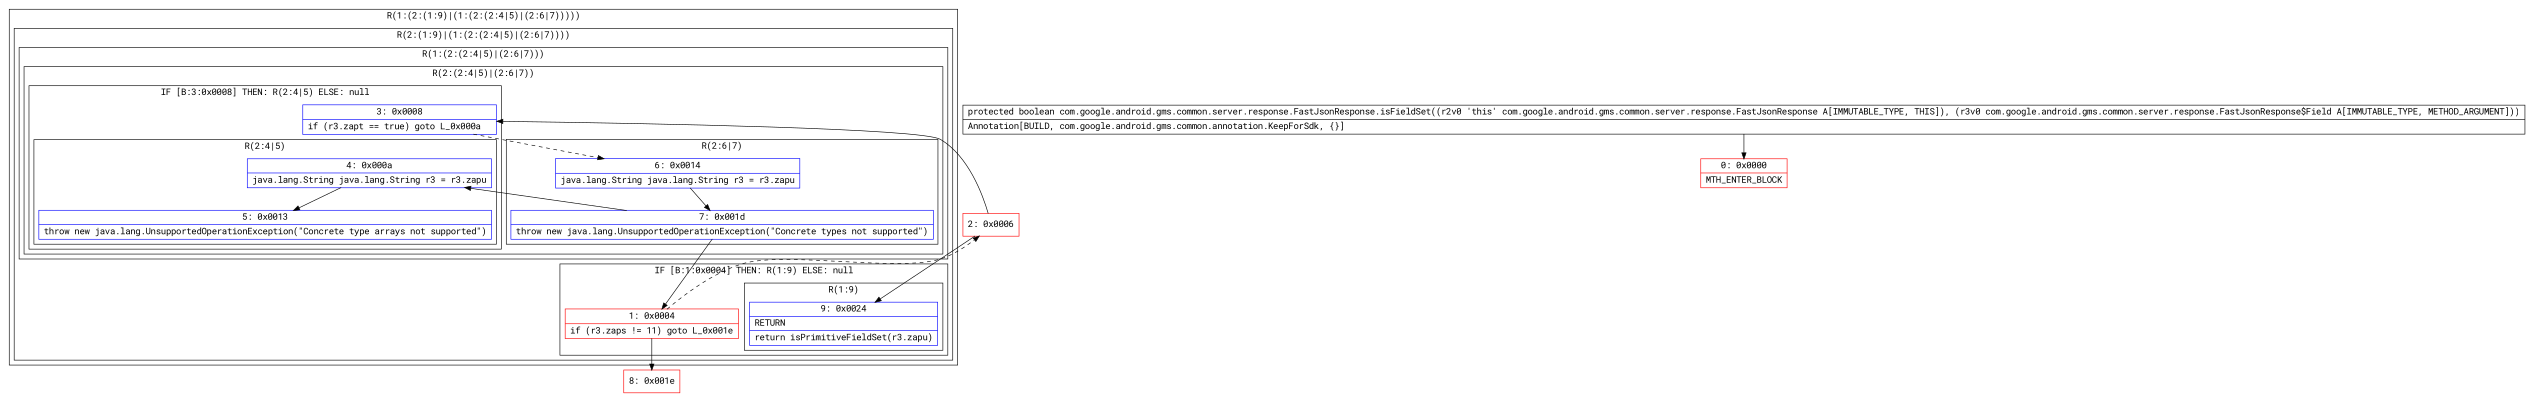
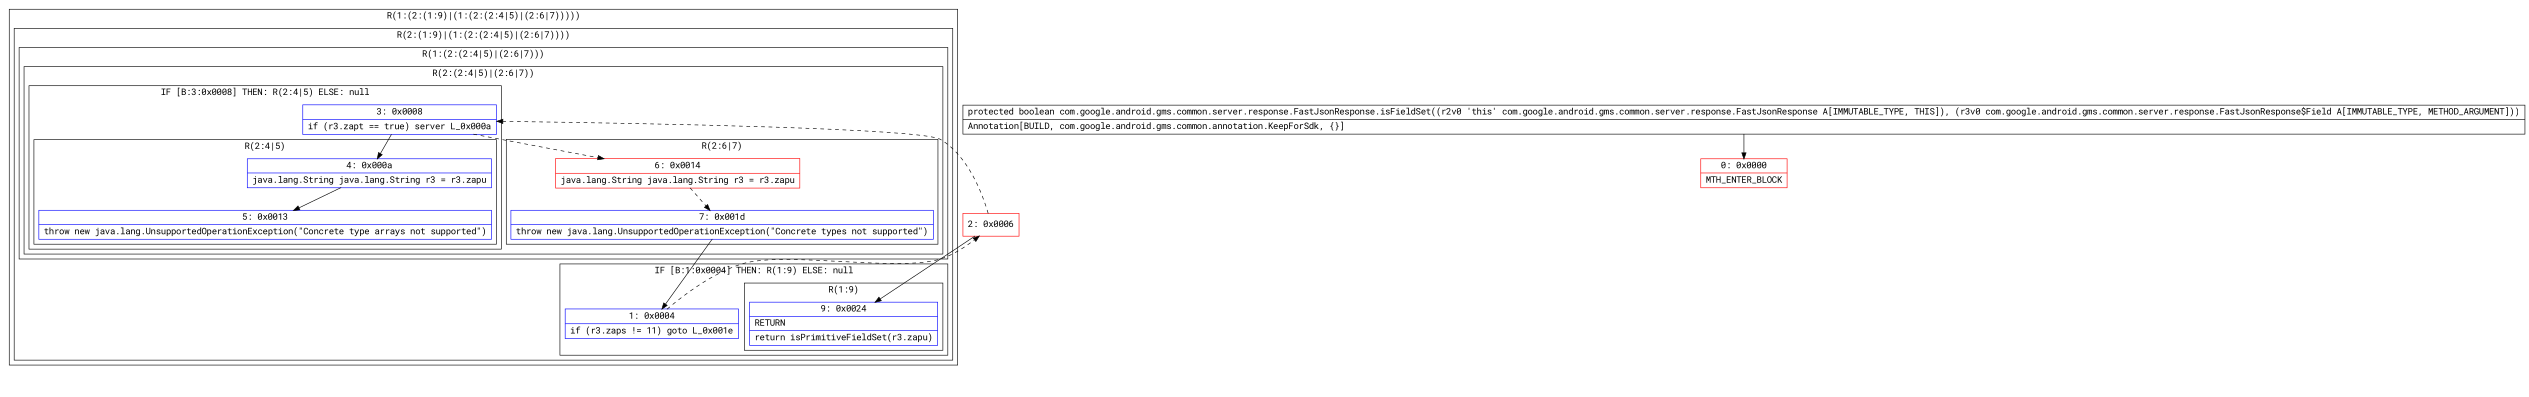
node "3: 0x0008": text "if (r3.zapt == true) goto L_0x000a" -> "if (r3.zapt == true) server L_0x000a"
edge "2: 0x0006" -> "3: 0x0008": style solid -> dashed
node "6: 0x0014": color blue -> red
edge "6: 0x0014" -> "7: 0x001d": style solid -> dashed
edge "7: 0x001d" -> "4: 0x000a": now "3: 0x0008" -> "4: 0x000a"
node "1: 0x0004": color red -> blue
node "8: 0x001e": removed
